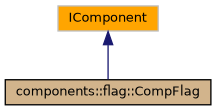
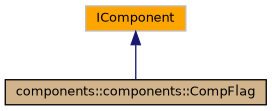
node "components::flag::CompFlag": label "components::flag::CompFlag" -> "components::components::CompFlag"
